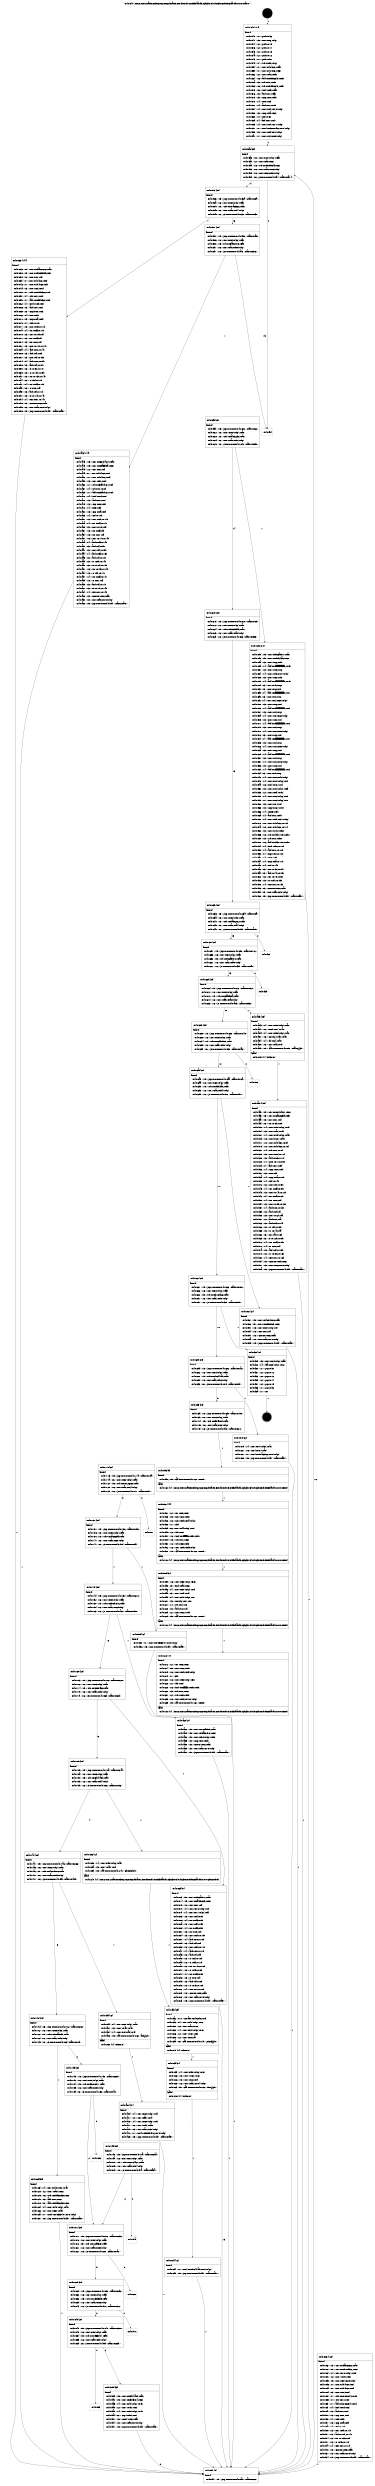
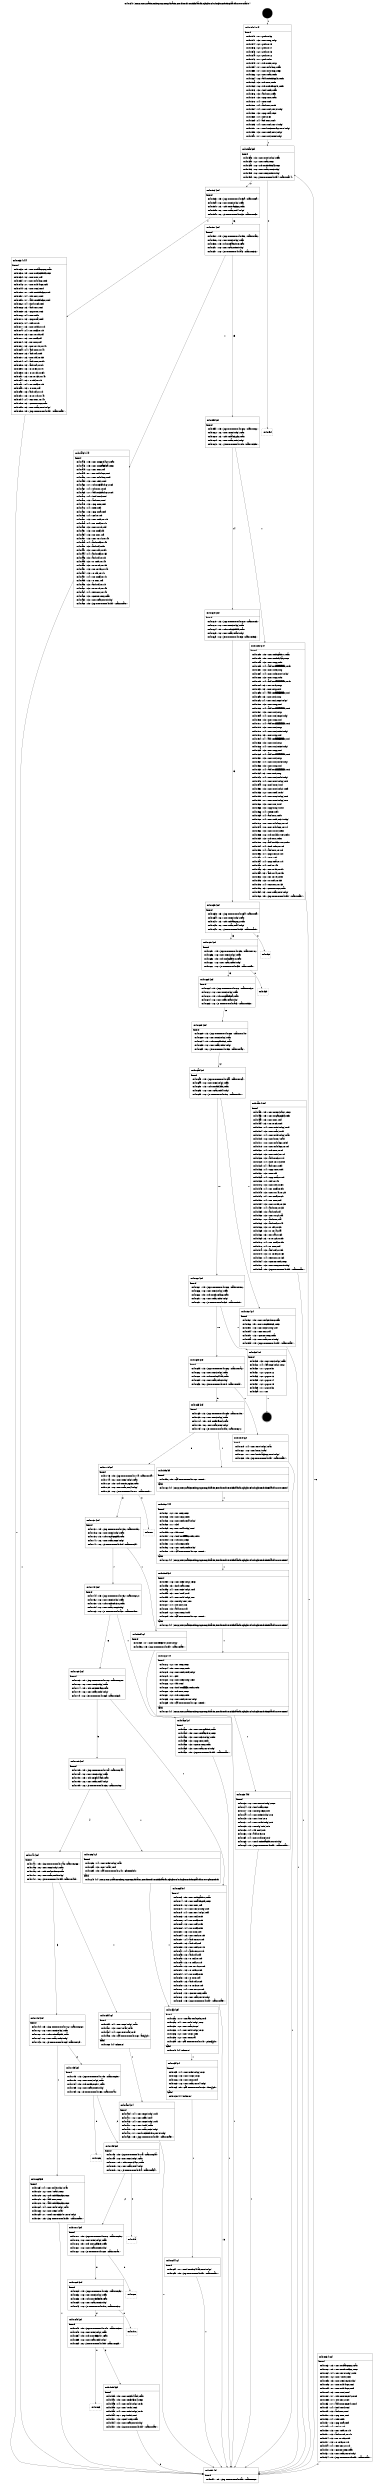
edge "0x4015e1 [28]" -> "0x401fb4": now "0x4015e1 [28]" -> "0x4015fd [28]"
node "0x401ad3 [29]": removed
node "0x4019e2": removed
edge "0x4016f9 [28]" -> "0x401715 [28]": added, label "8"
node "0x401c3e [49]": added
edge "0x4017d9 [28]" -> "0x401811 [28]": now "0x4017d9 [28]" -> "0x4017f5 [28]"
